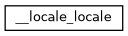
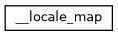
node "__locale_locale": label "__locale_locale" -> "__locale_map"
